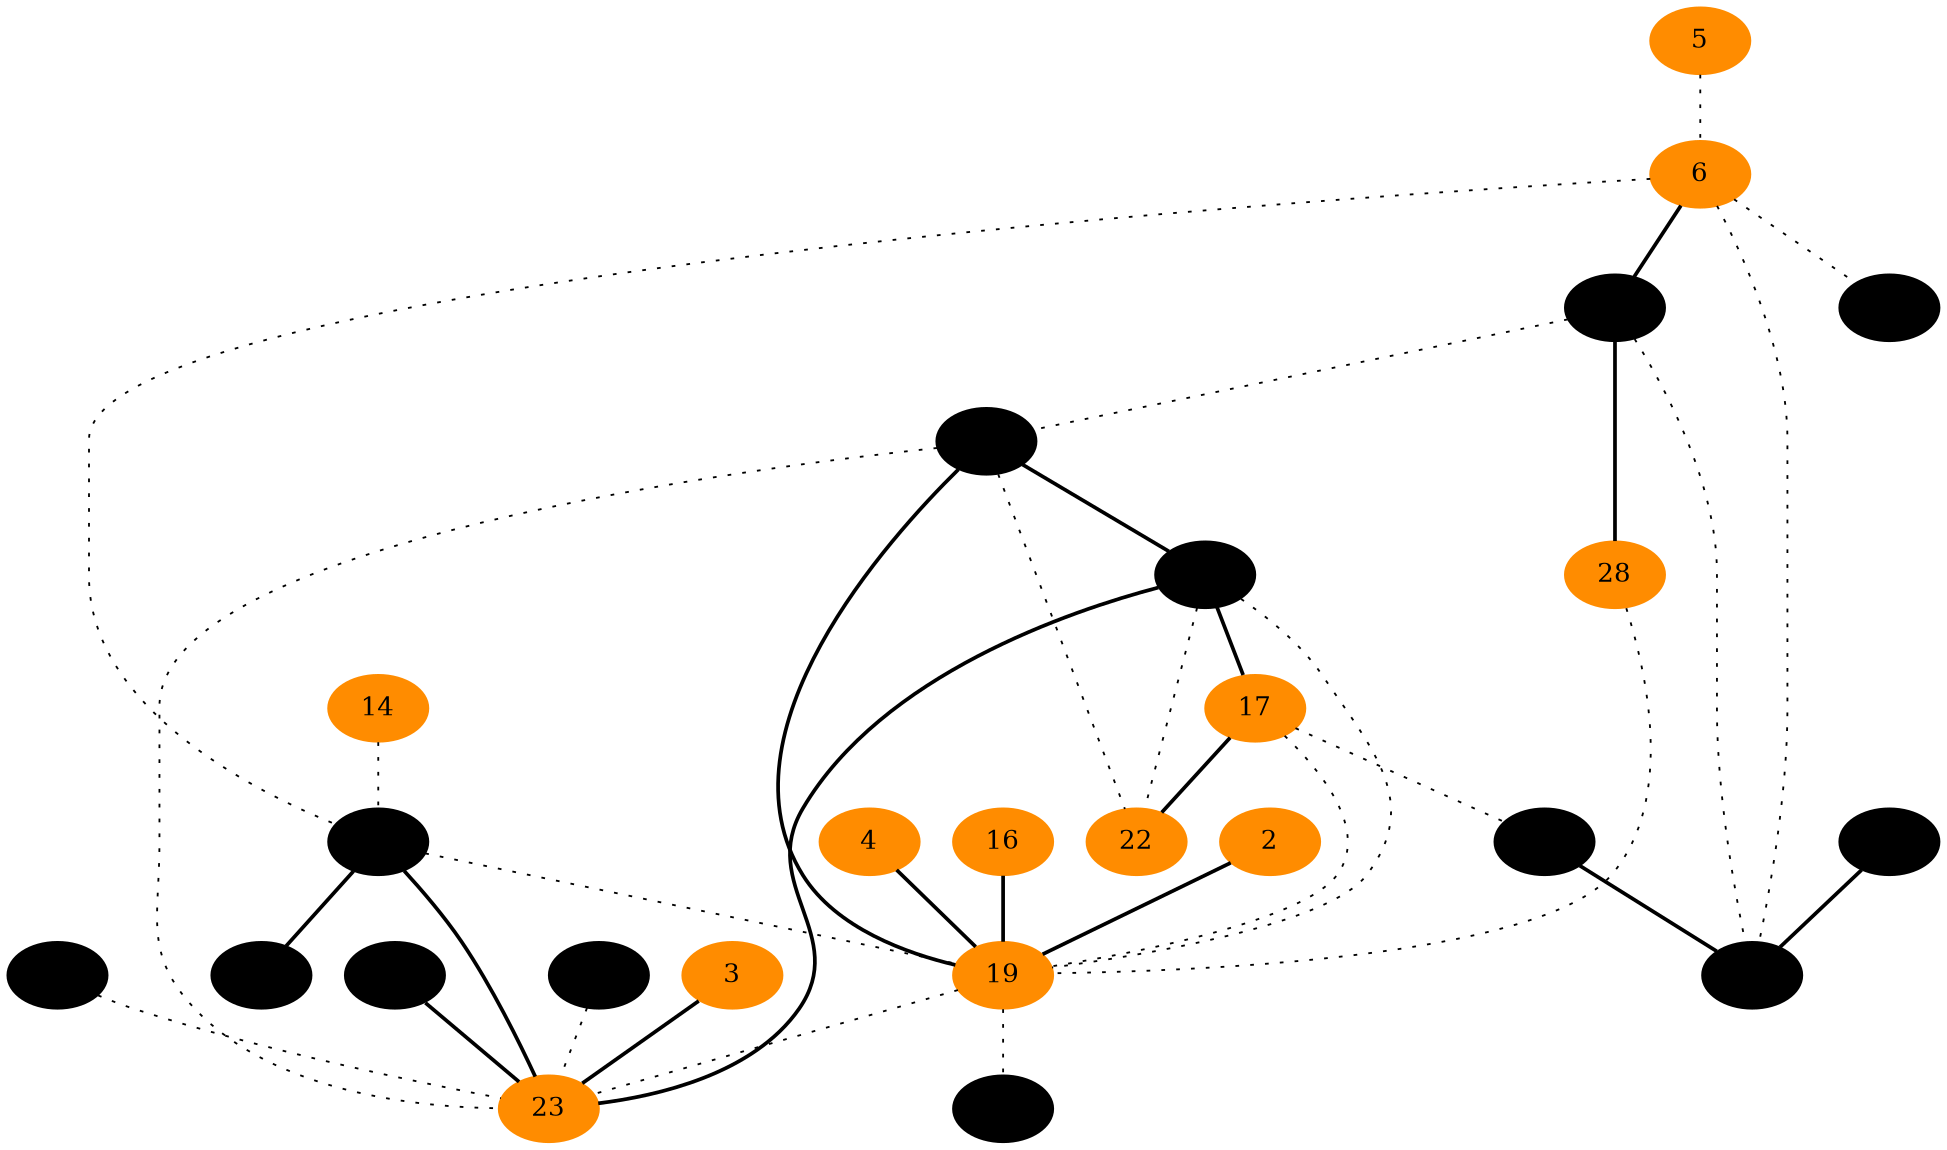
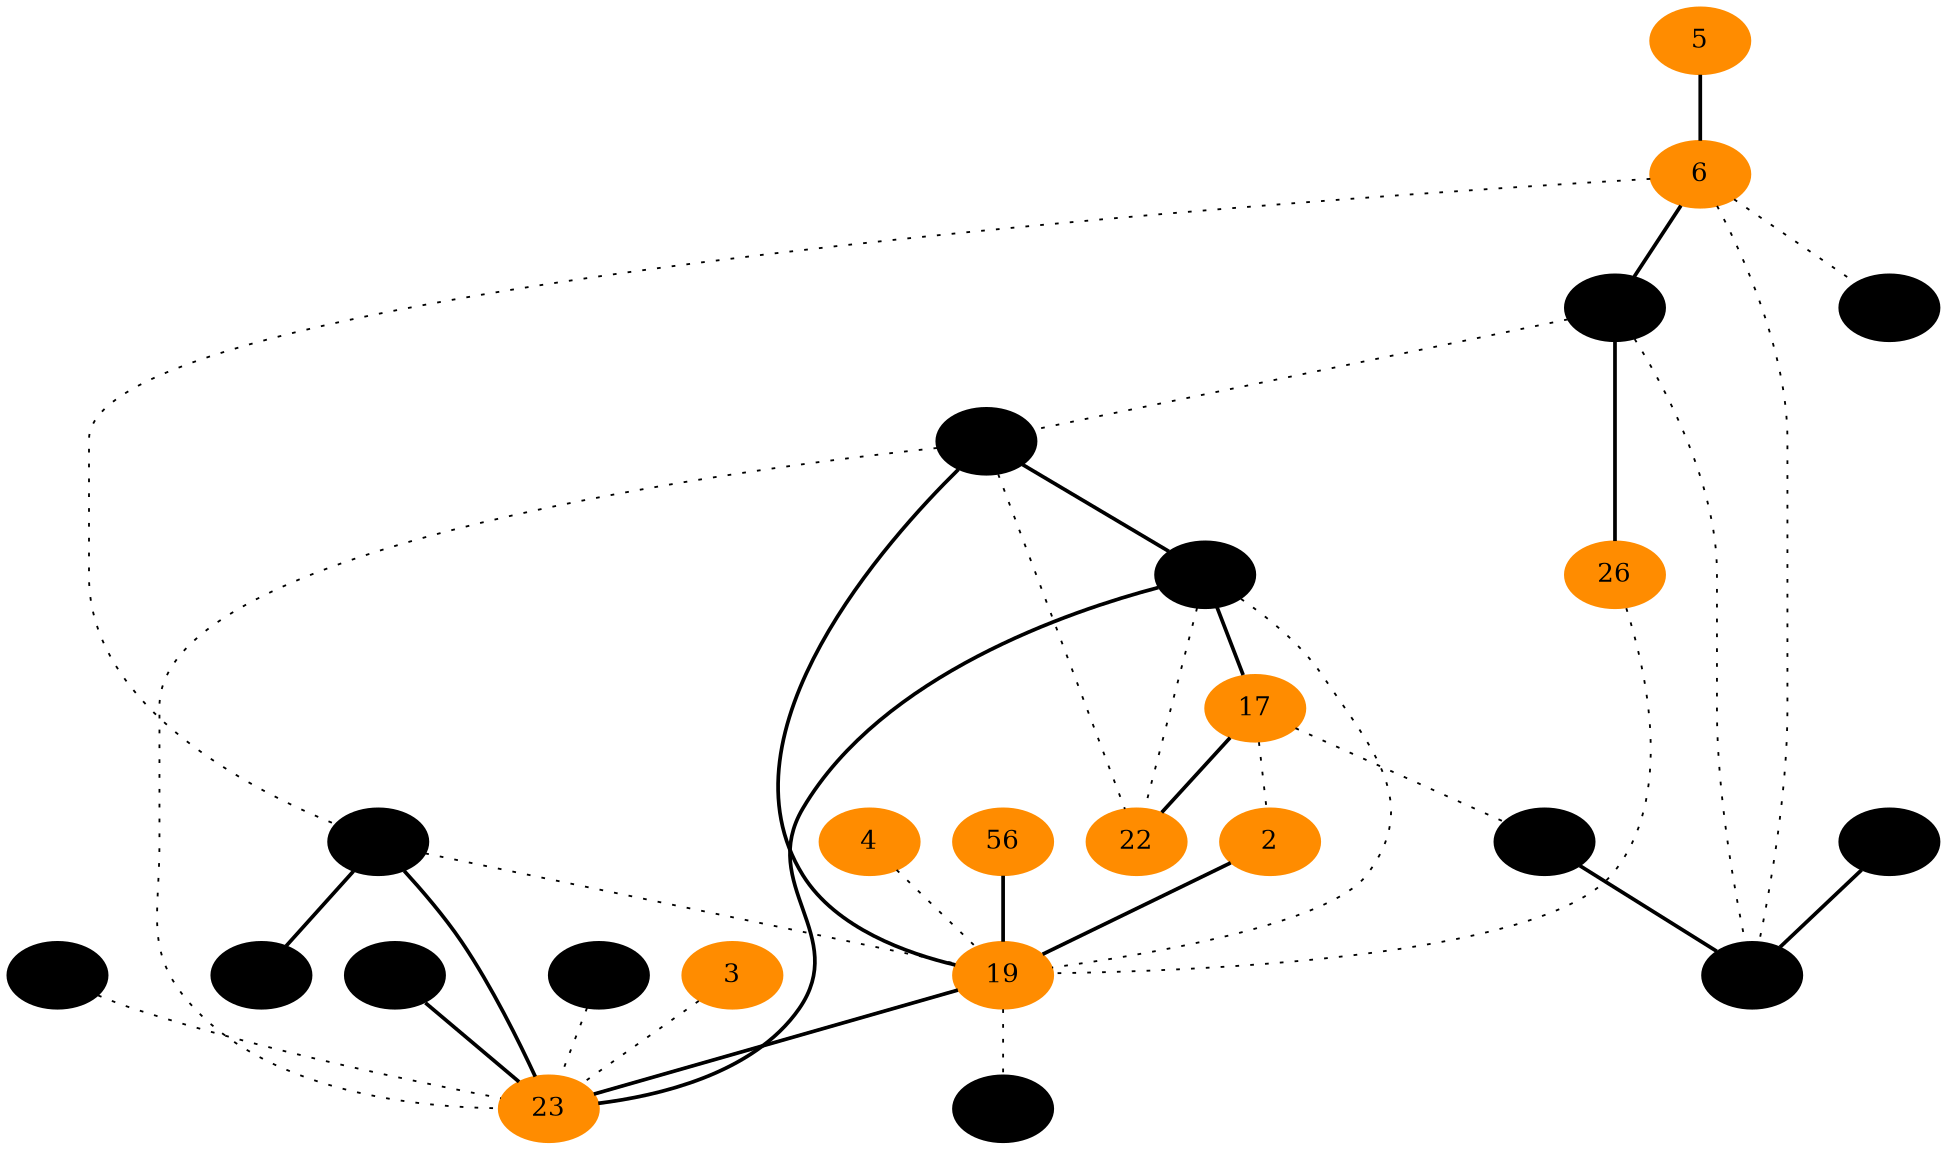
edge "5" -- "6": style dotted -> bold
node "28": label "28" -> "26"
node "14": removed
node "16": label "16" -> "56"
edge "17" -- "19": now "17" -- "2"
edge "4" -- "19": style bold -> dotted
edge "19" -- "23": style dotted -> bold
edge "3" -- "23": style bold -> dotted
